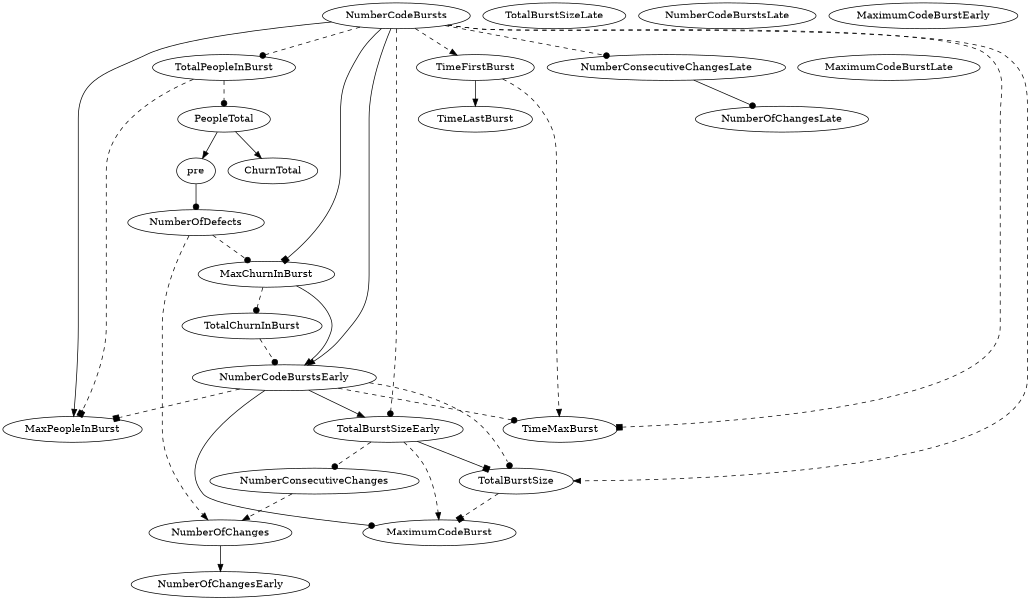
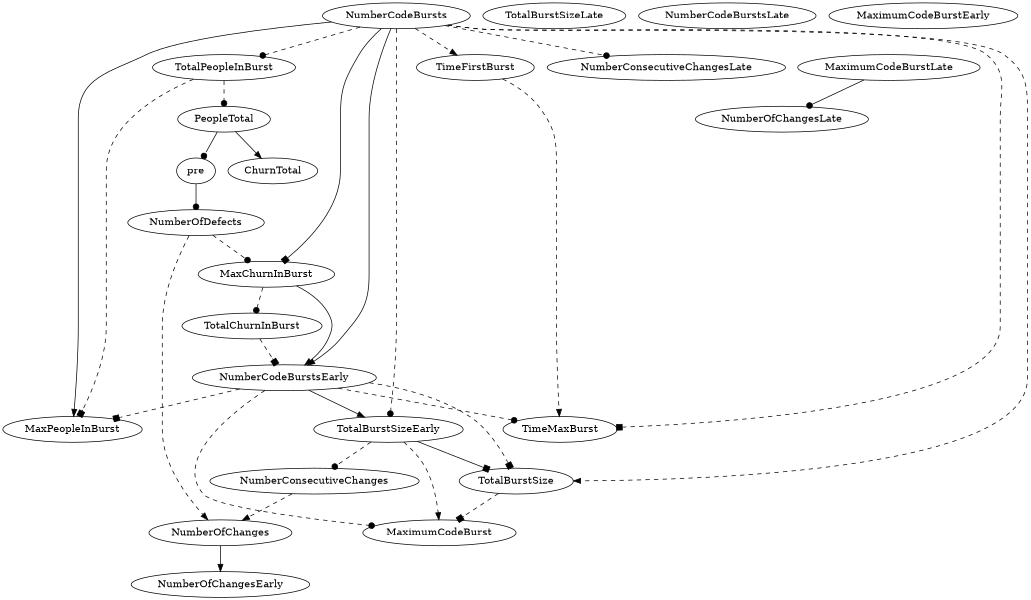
edge "NumberConsecutiveChangesLate" -> "NumberOfChangesLate": now "MaximumCodeBurstLate" -> "NumberOfChangesLate"
node "TimeLastBurst": removed
edge "PeopleTotal" -> "pre": arrowhead normal -> dot
edge "TotalChurnInBurst" -> "NumberCodeBurstsEarly": arrowhead dot -> box
edge "NumberCodeBurstsEarly" -> "TotalBurstSize": arrowhead dot -> box
edge "NumberCodeBurstsEarly" -> "MaximumCodeBurst": style solid -> dashed
